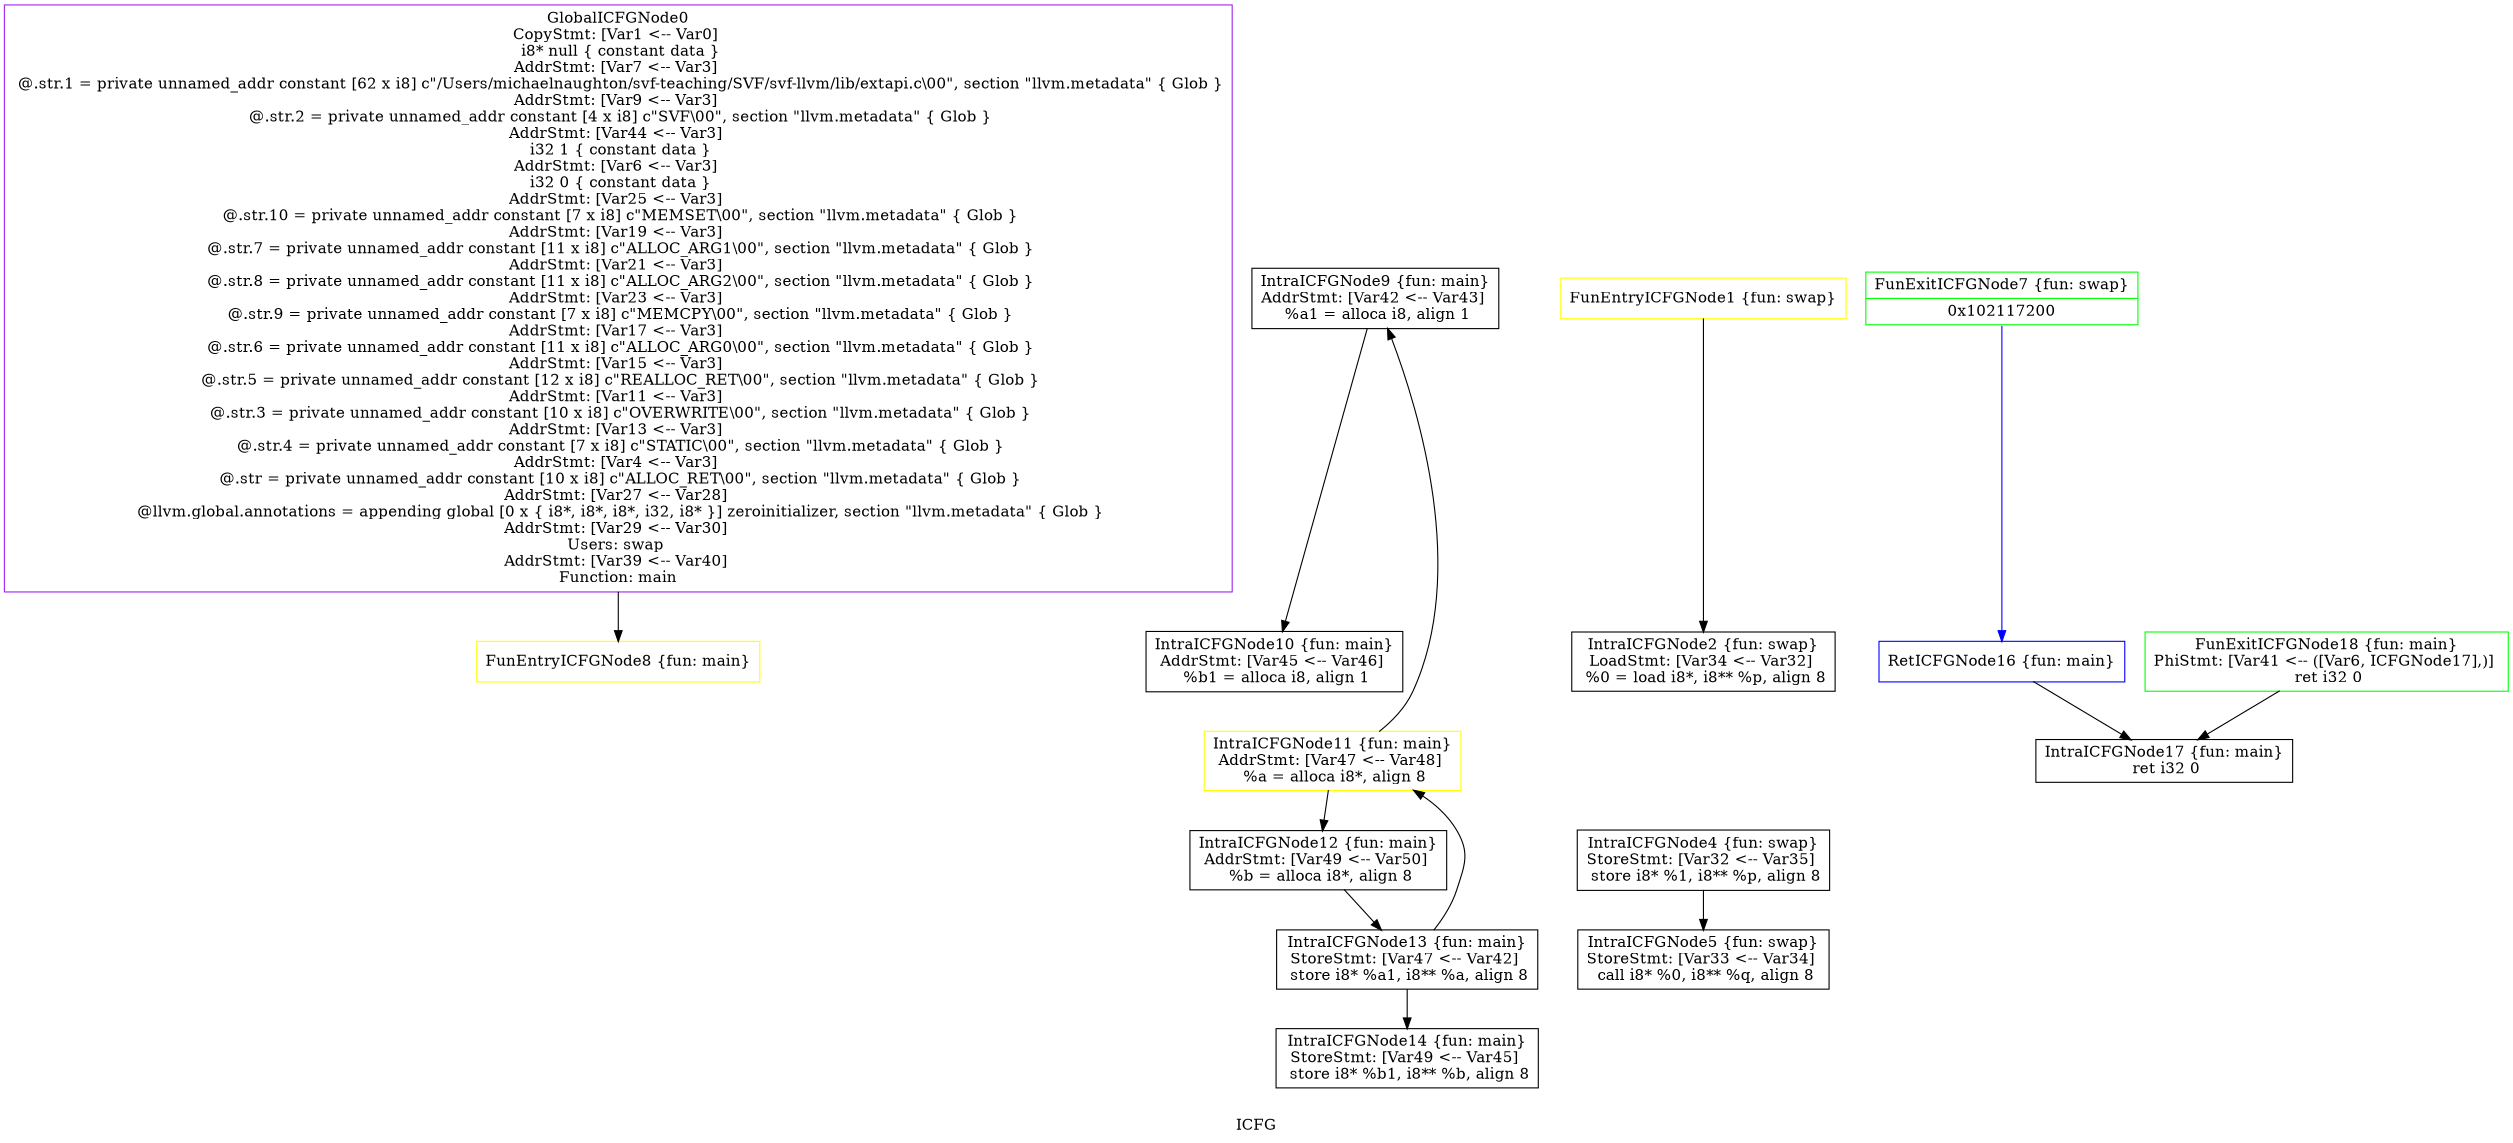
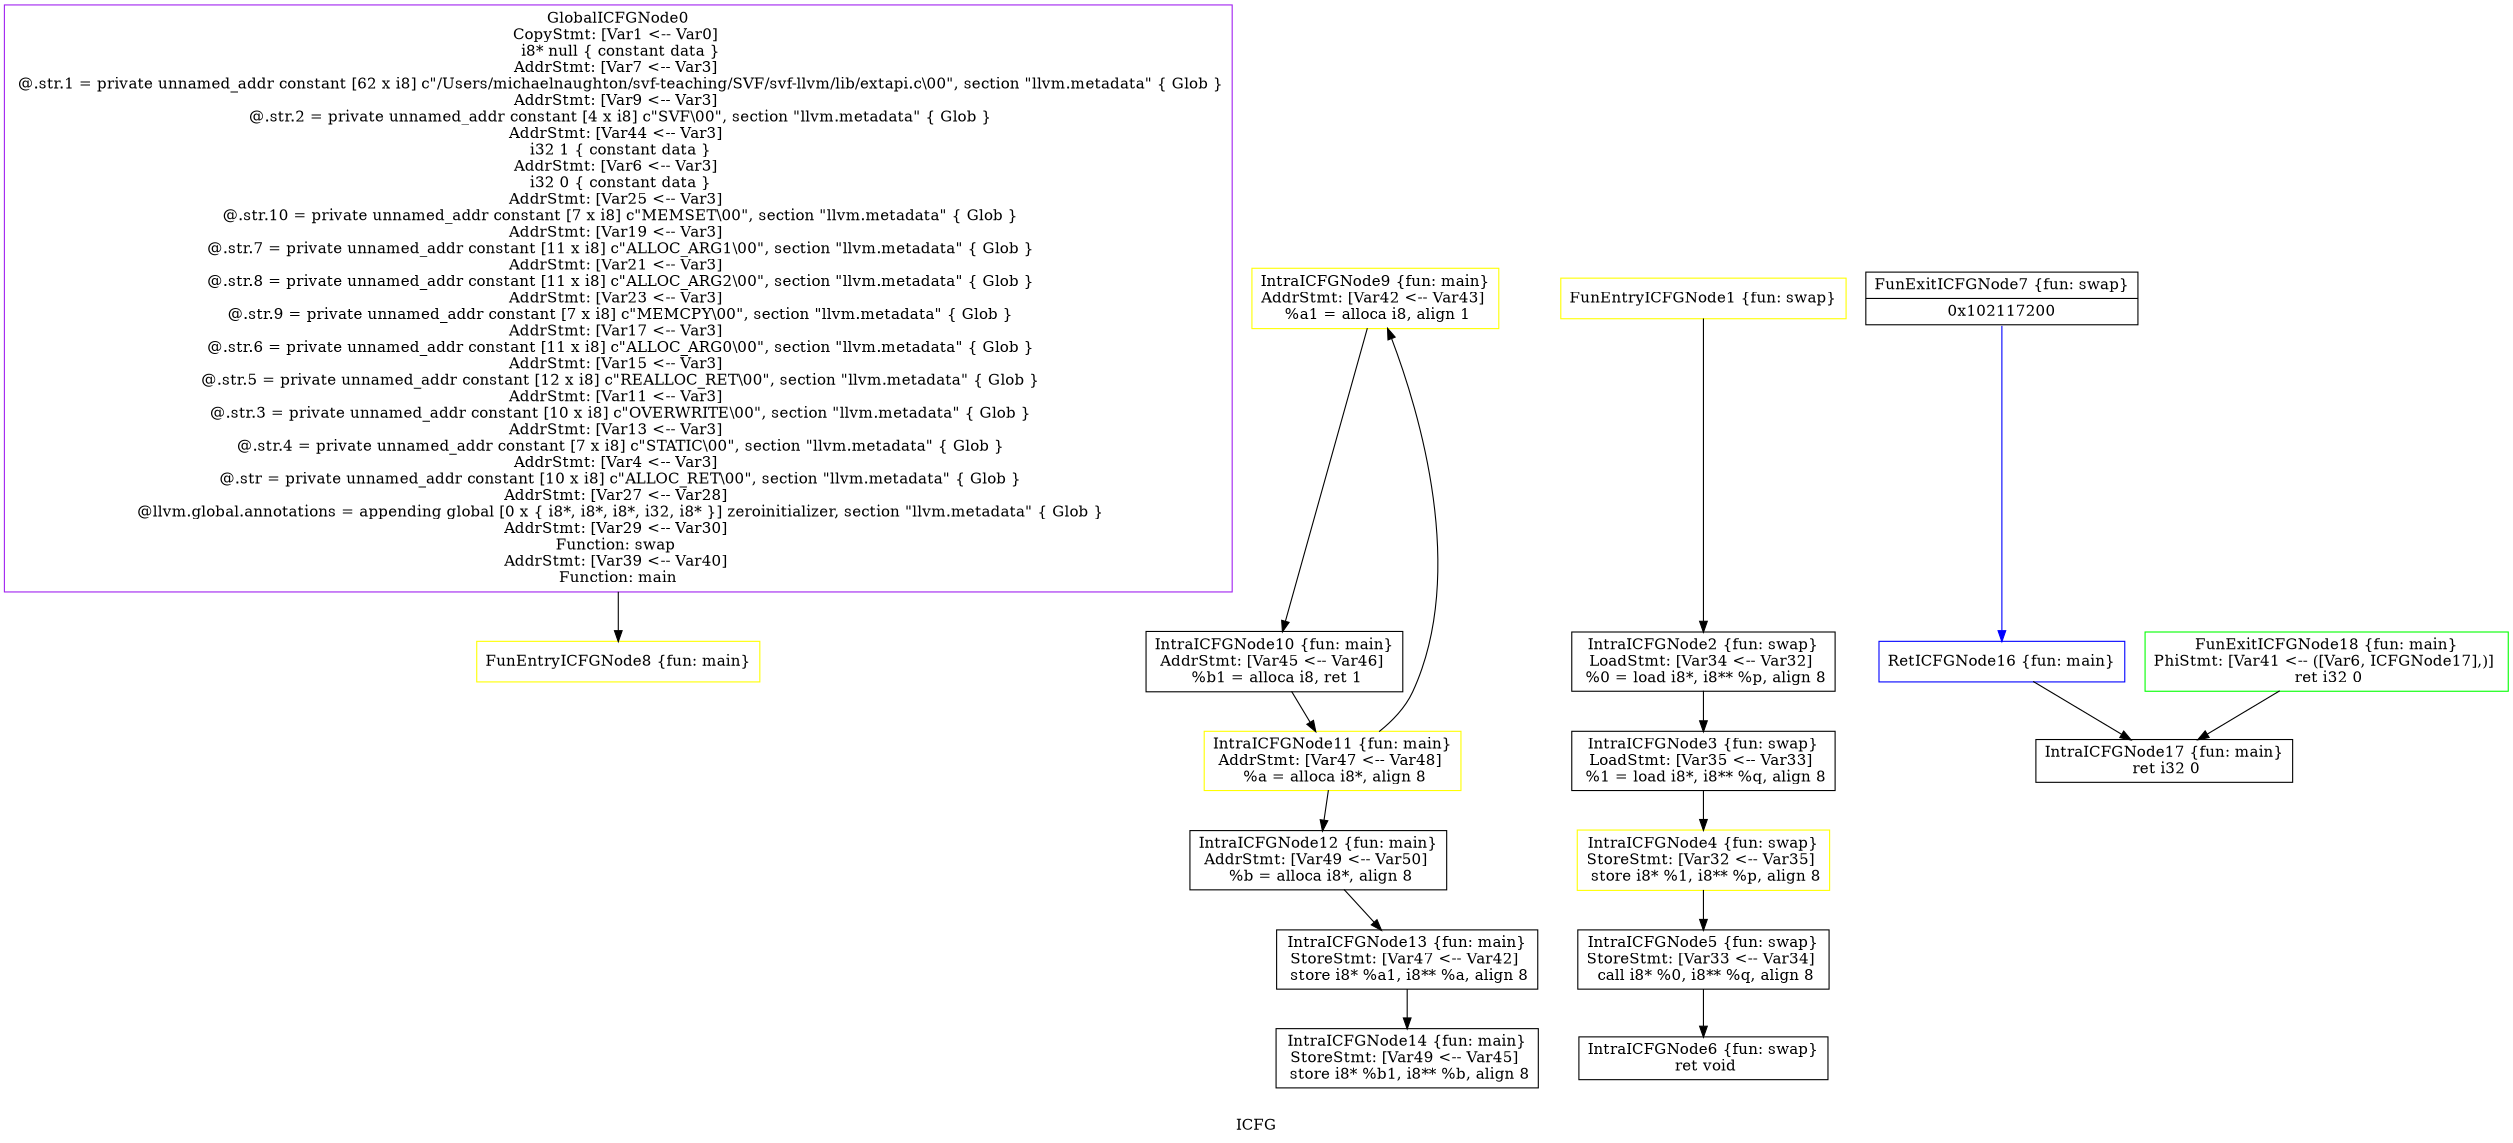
node "IntraICFGNode9 {fun: main}": color black -> yellow
node "FunExitICFGNode7 {fun: swap}": color green -> black
node "GlobalICFGNode0": text "Users: swap" -> "Function: swap"
node "IntraICFGNode10 {fun: main}": text "%b1 = alloca i8, align 1" -> "%b1 = alloca i8, ret 1"
node "IntraICFGNode3 {fun: swap}": added
edge "IntraICFGNode13 {fun: main}" -> "IntraICFGNode11 {fun: main}": now "IntraICFGNode10 {fun: main}" -> "IntraICFGNode11 {fun: main}"
node "IntraICFGNode4 {fun: swap}": color black -> yellow
node "IntraICFGNode6 {fun: swap}": added
